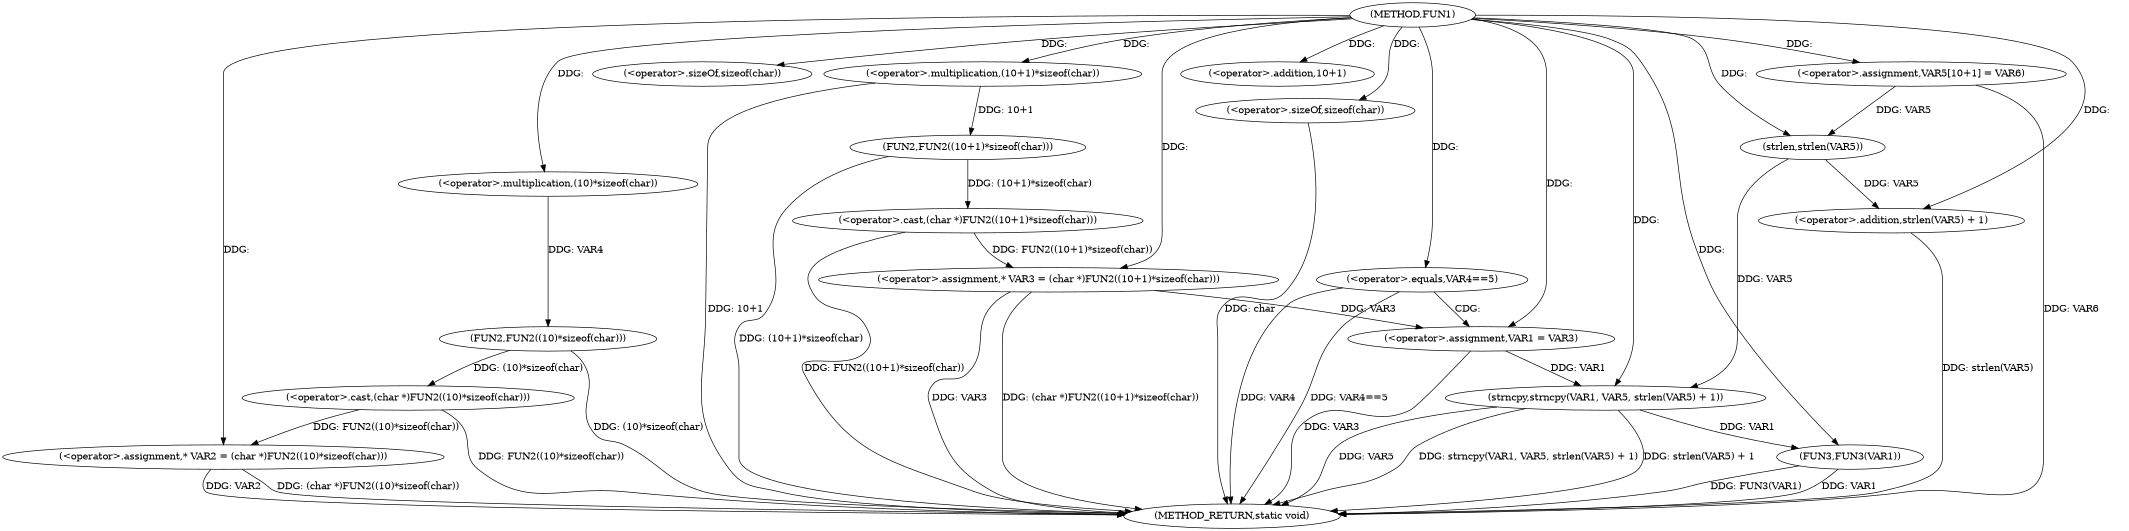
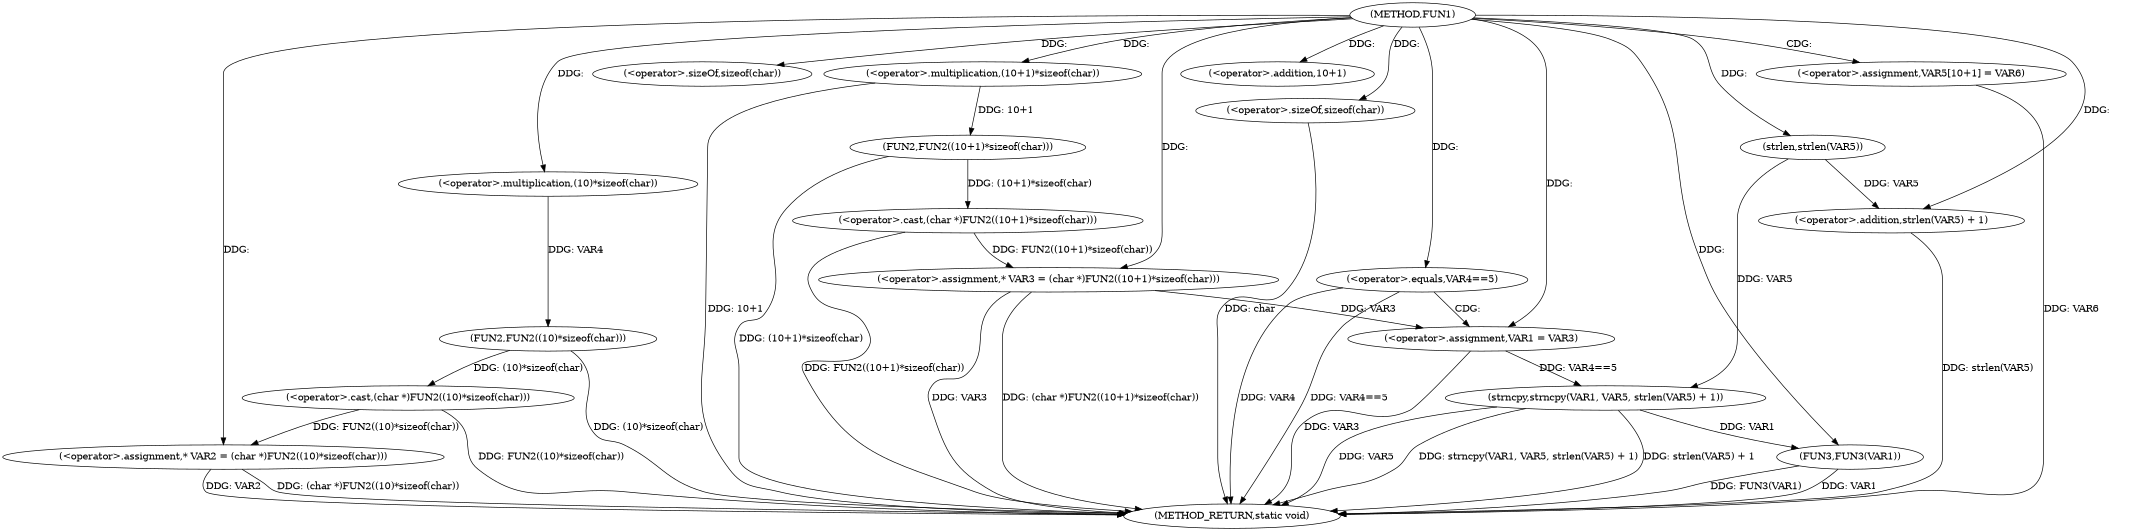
edge "(METHOD,FUN1)" -> "(<operator>.assignment,VAR5[10+1] = VAR6)": label "DDG: " -> "CDG: "
edge "(<operator>.assignment,VAR5[10+1] = VAR6)" -> "(strlen,strlen(VAR5))": removed, label "DDG: VAR5"
edge "(METHOD,FUN1)" -> "(strncpy,strncpy(VAR1, VAR5, strlen(VAR5) + 1))": removed, label "DDG:"
edge "(<operator>.assignment,VAR1 = VAR3)" -> "(strncpy,strncpy(VAR1, VAR5, strlen(VAR5) + 1))": label "DDG: VAR1" -> "DDG: VAR4==5"
